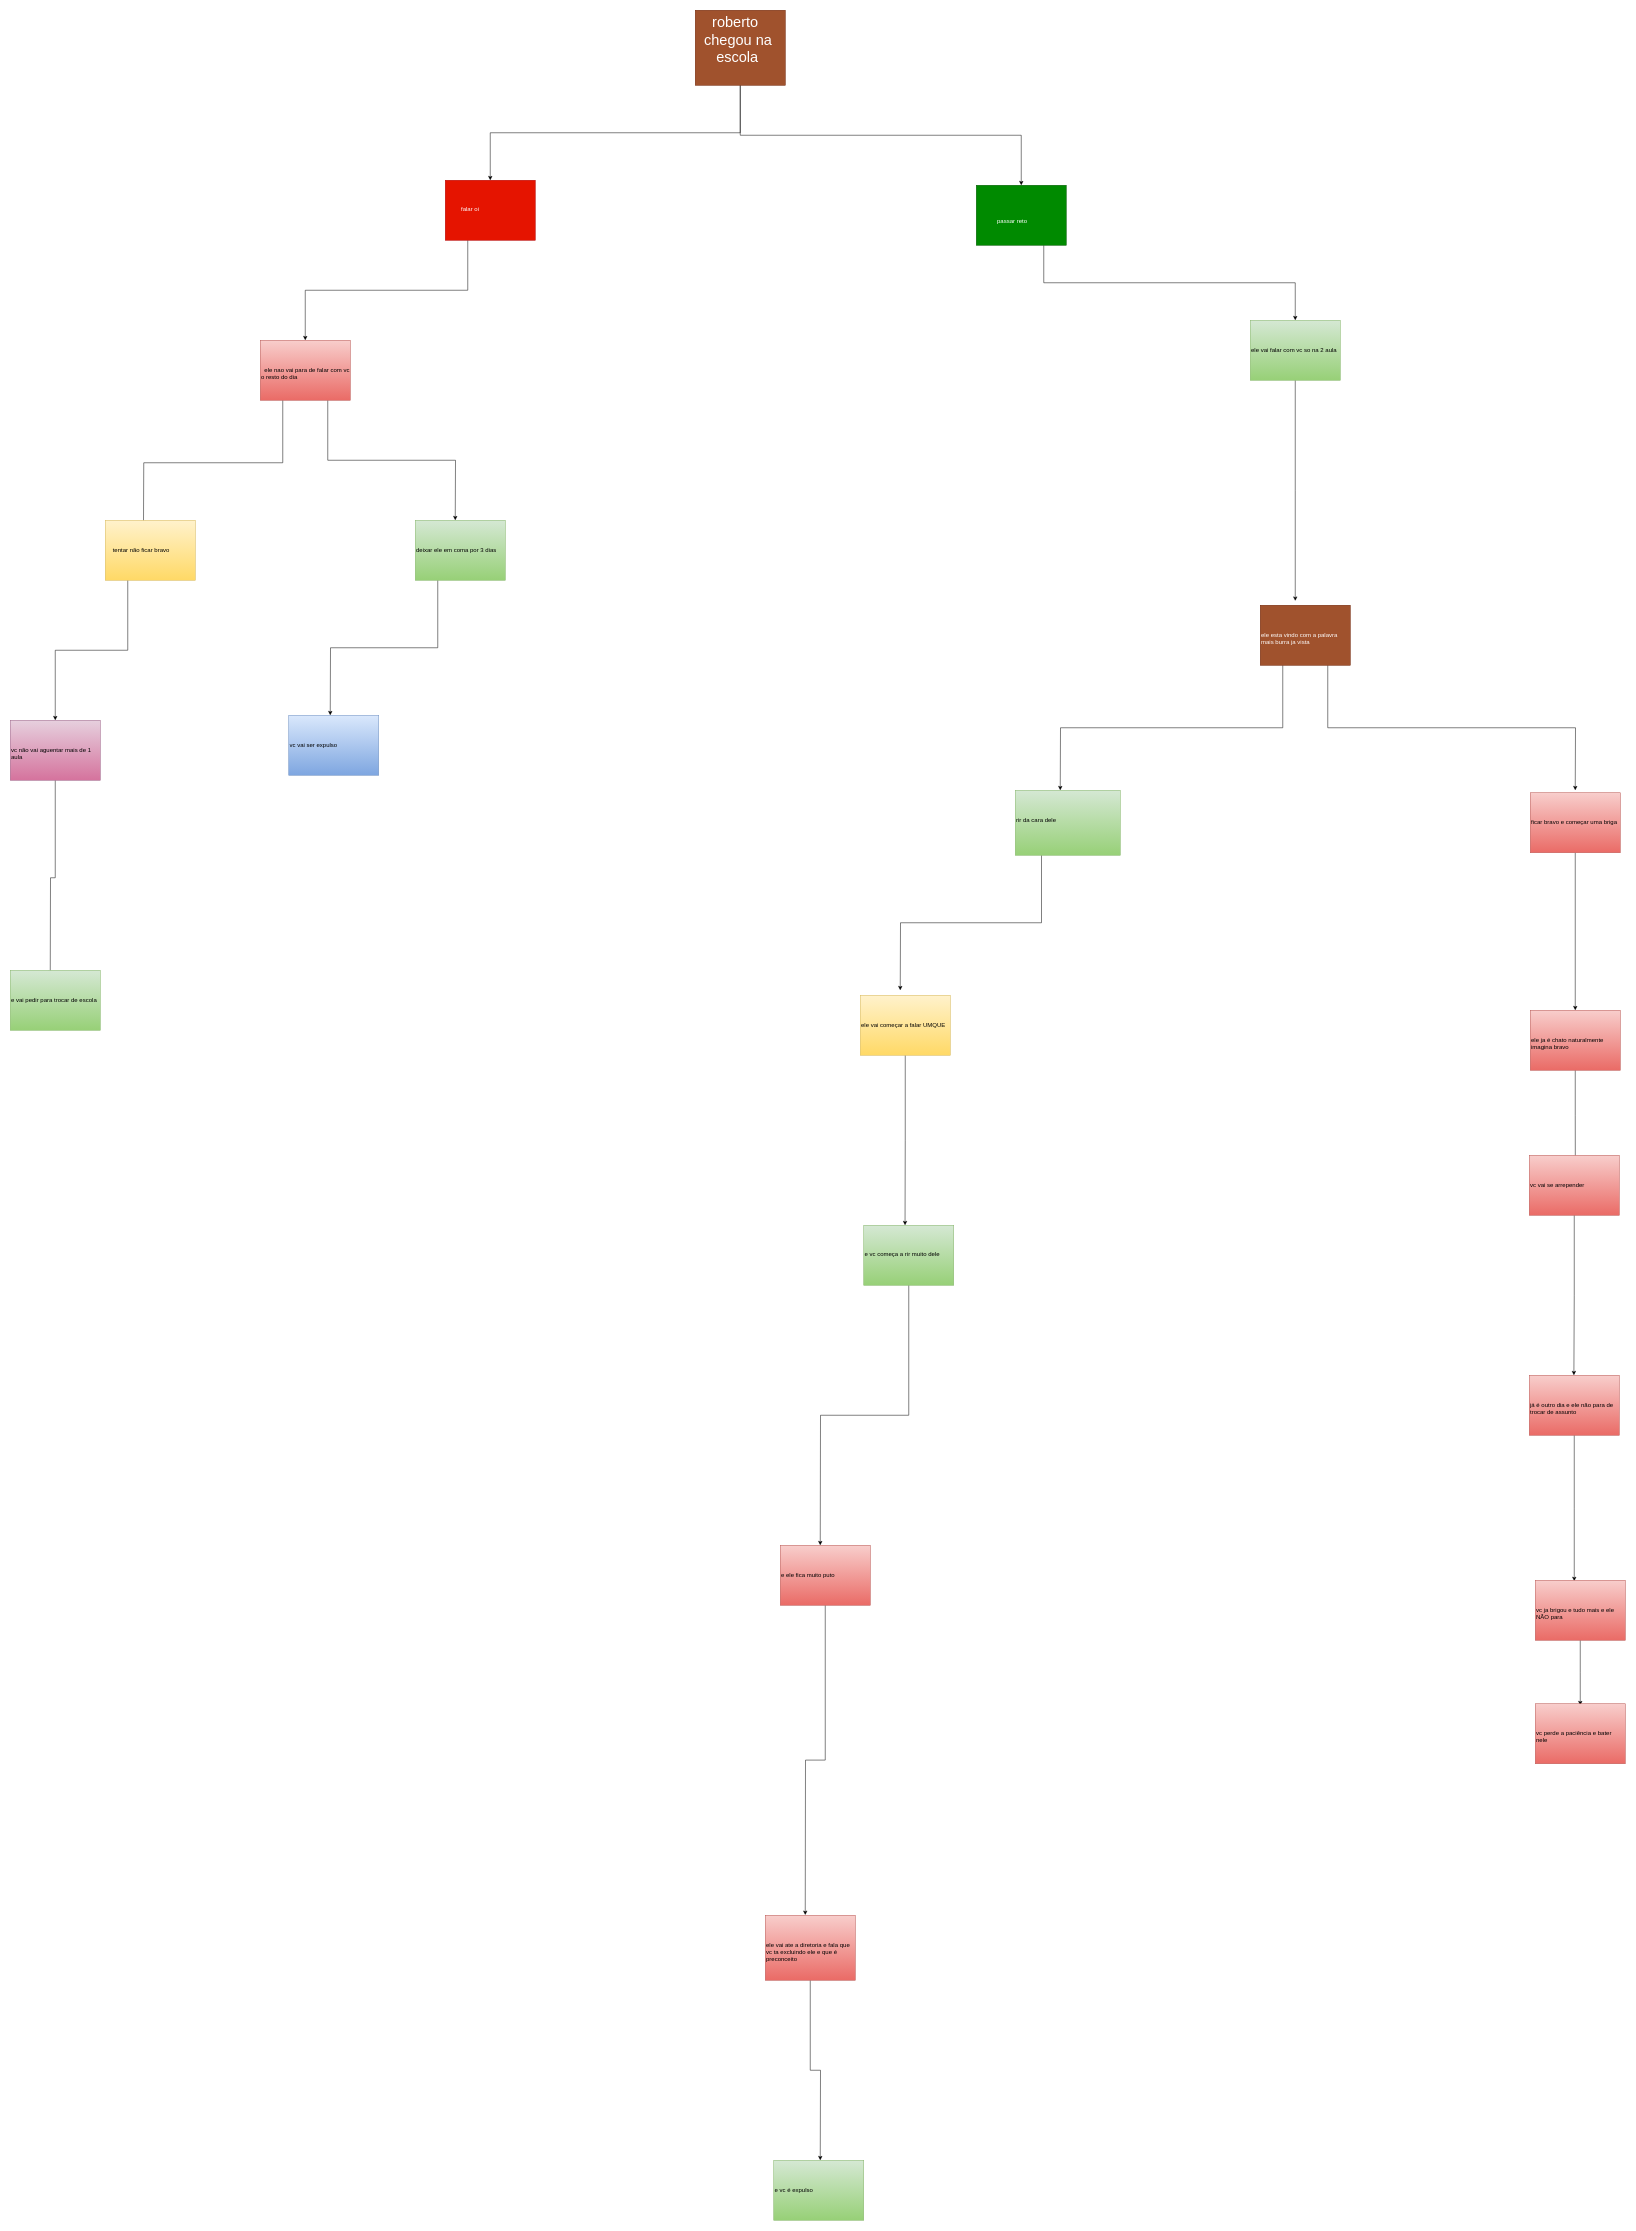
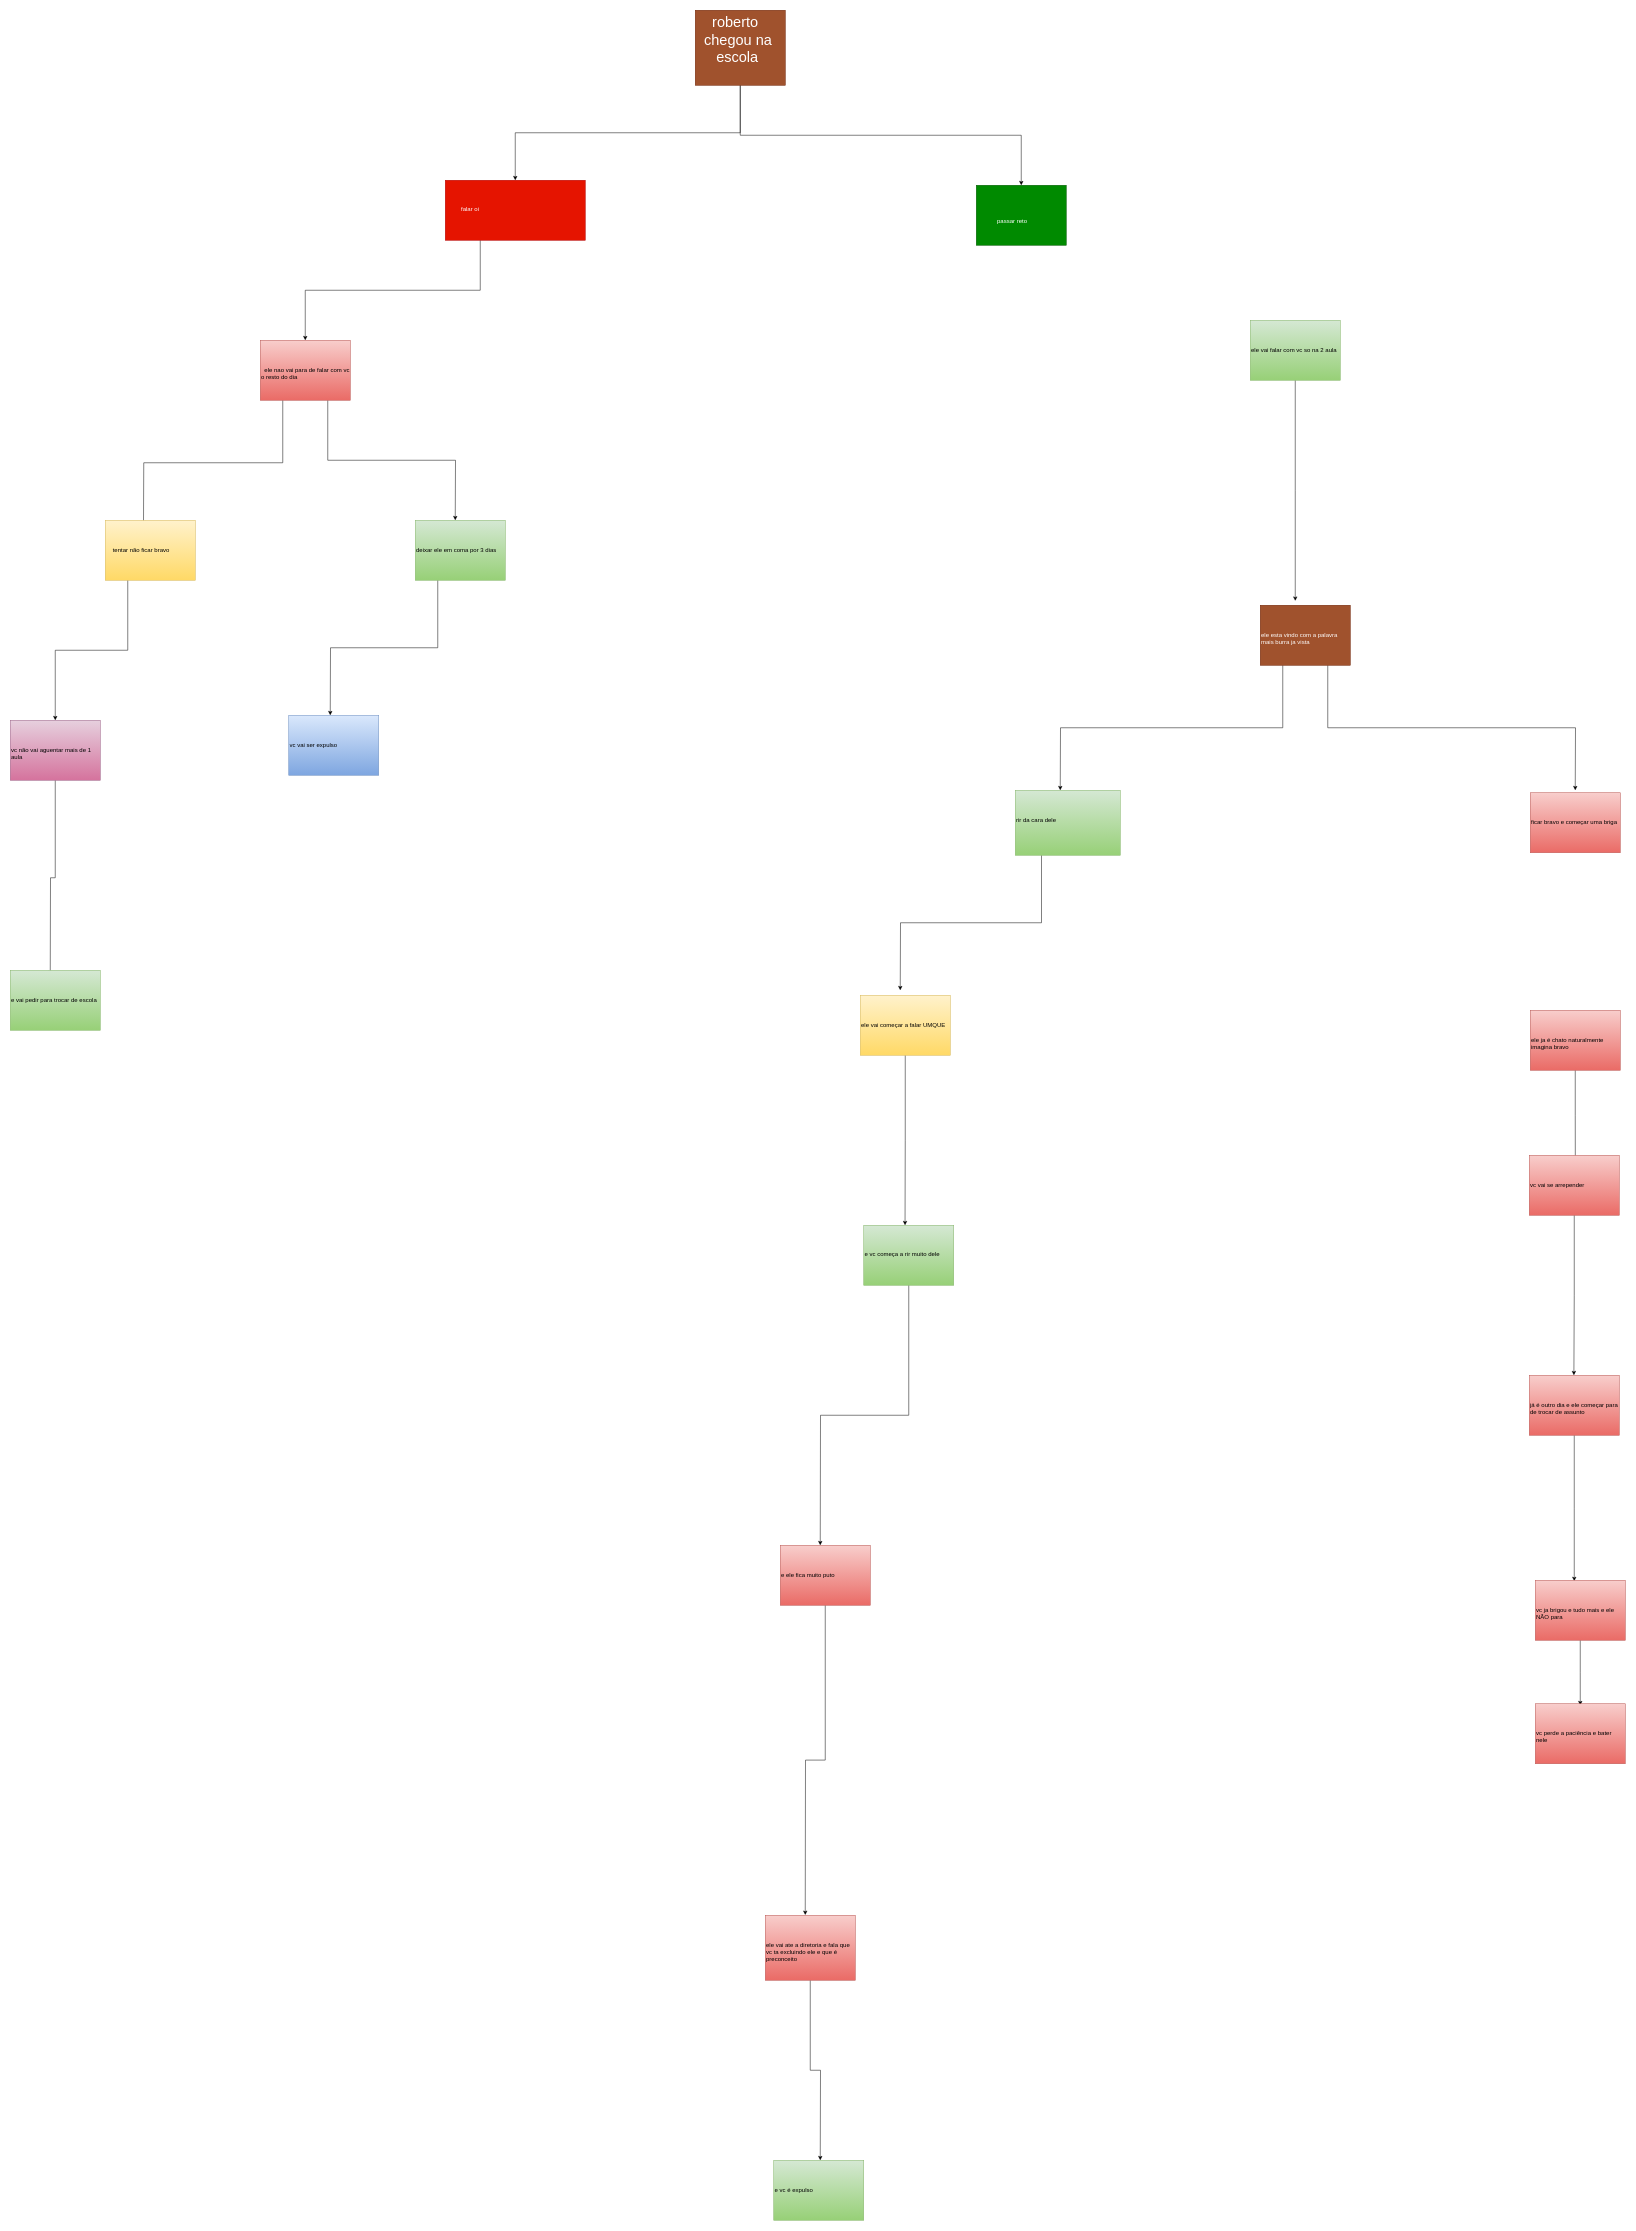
node "falar oi": size 90x60 -> 140x60
edge "passar reto" -> "ele vai falar com vc so na 2 aula": removed
edge "ficar bravo e começar uma briga" -> "ele ja é chato naturalmente imagina bravo": removed
node "já é outro dia e ele não para de trocar de assunto": label "já é outro dia e ele não para de trocar de assunto" -> "já é outro dia e ele começar para de trocar de assunto"
